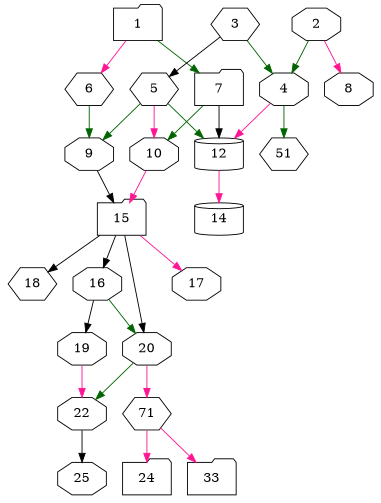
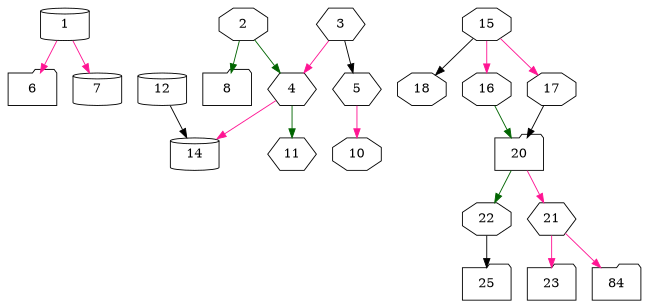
node "1": shape folder -> cylinder
edge "3" -> "4": color darkgreen -> deeppink
edge "2" -> "8": color deeppink -> darkgreen
edge "1" -> "7": color darkgreen -> deeppink
node "6": shape hexagon -> folder
node "7": shape folder -> cylinder
node "4": shape octagon -> hexagon
node "8": shape octagon -> folder
edge "7" -> "12": removed
edge "5" -> "12": removed
edge "7" -> "10": removed
edge "4" -> "12": now "4" -> "14"
node "9": removed
node "51": label "51" -> "11"
edge "12" -> "14": color deeppink -> black
edge "10" -> "15": removed
node "15": shape folder -> octagon
edge "15" -> "16": color black -> deeppink
edge "15" -> "20": now "17" -> "20"
node "18": shape hexagon -> octagon
node "19": removed
node "20": shape octagon -> folder
node "71": label "71" -> "21"
node "25": shape octagon -> folder
node "24": label "24" -> "84"
node "33": label "33" -> "23"
